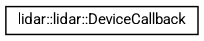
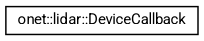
node "lidar::lidar::DeviceCallback": label "lidar::lidar::DeviceCallback" -> "onet::lidar::DeviceCallback"
